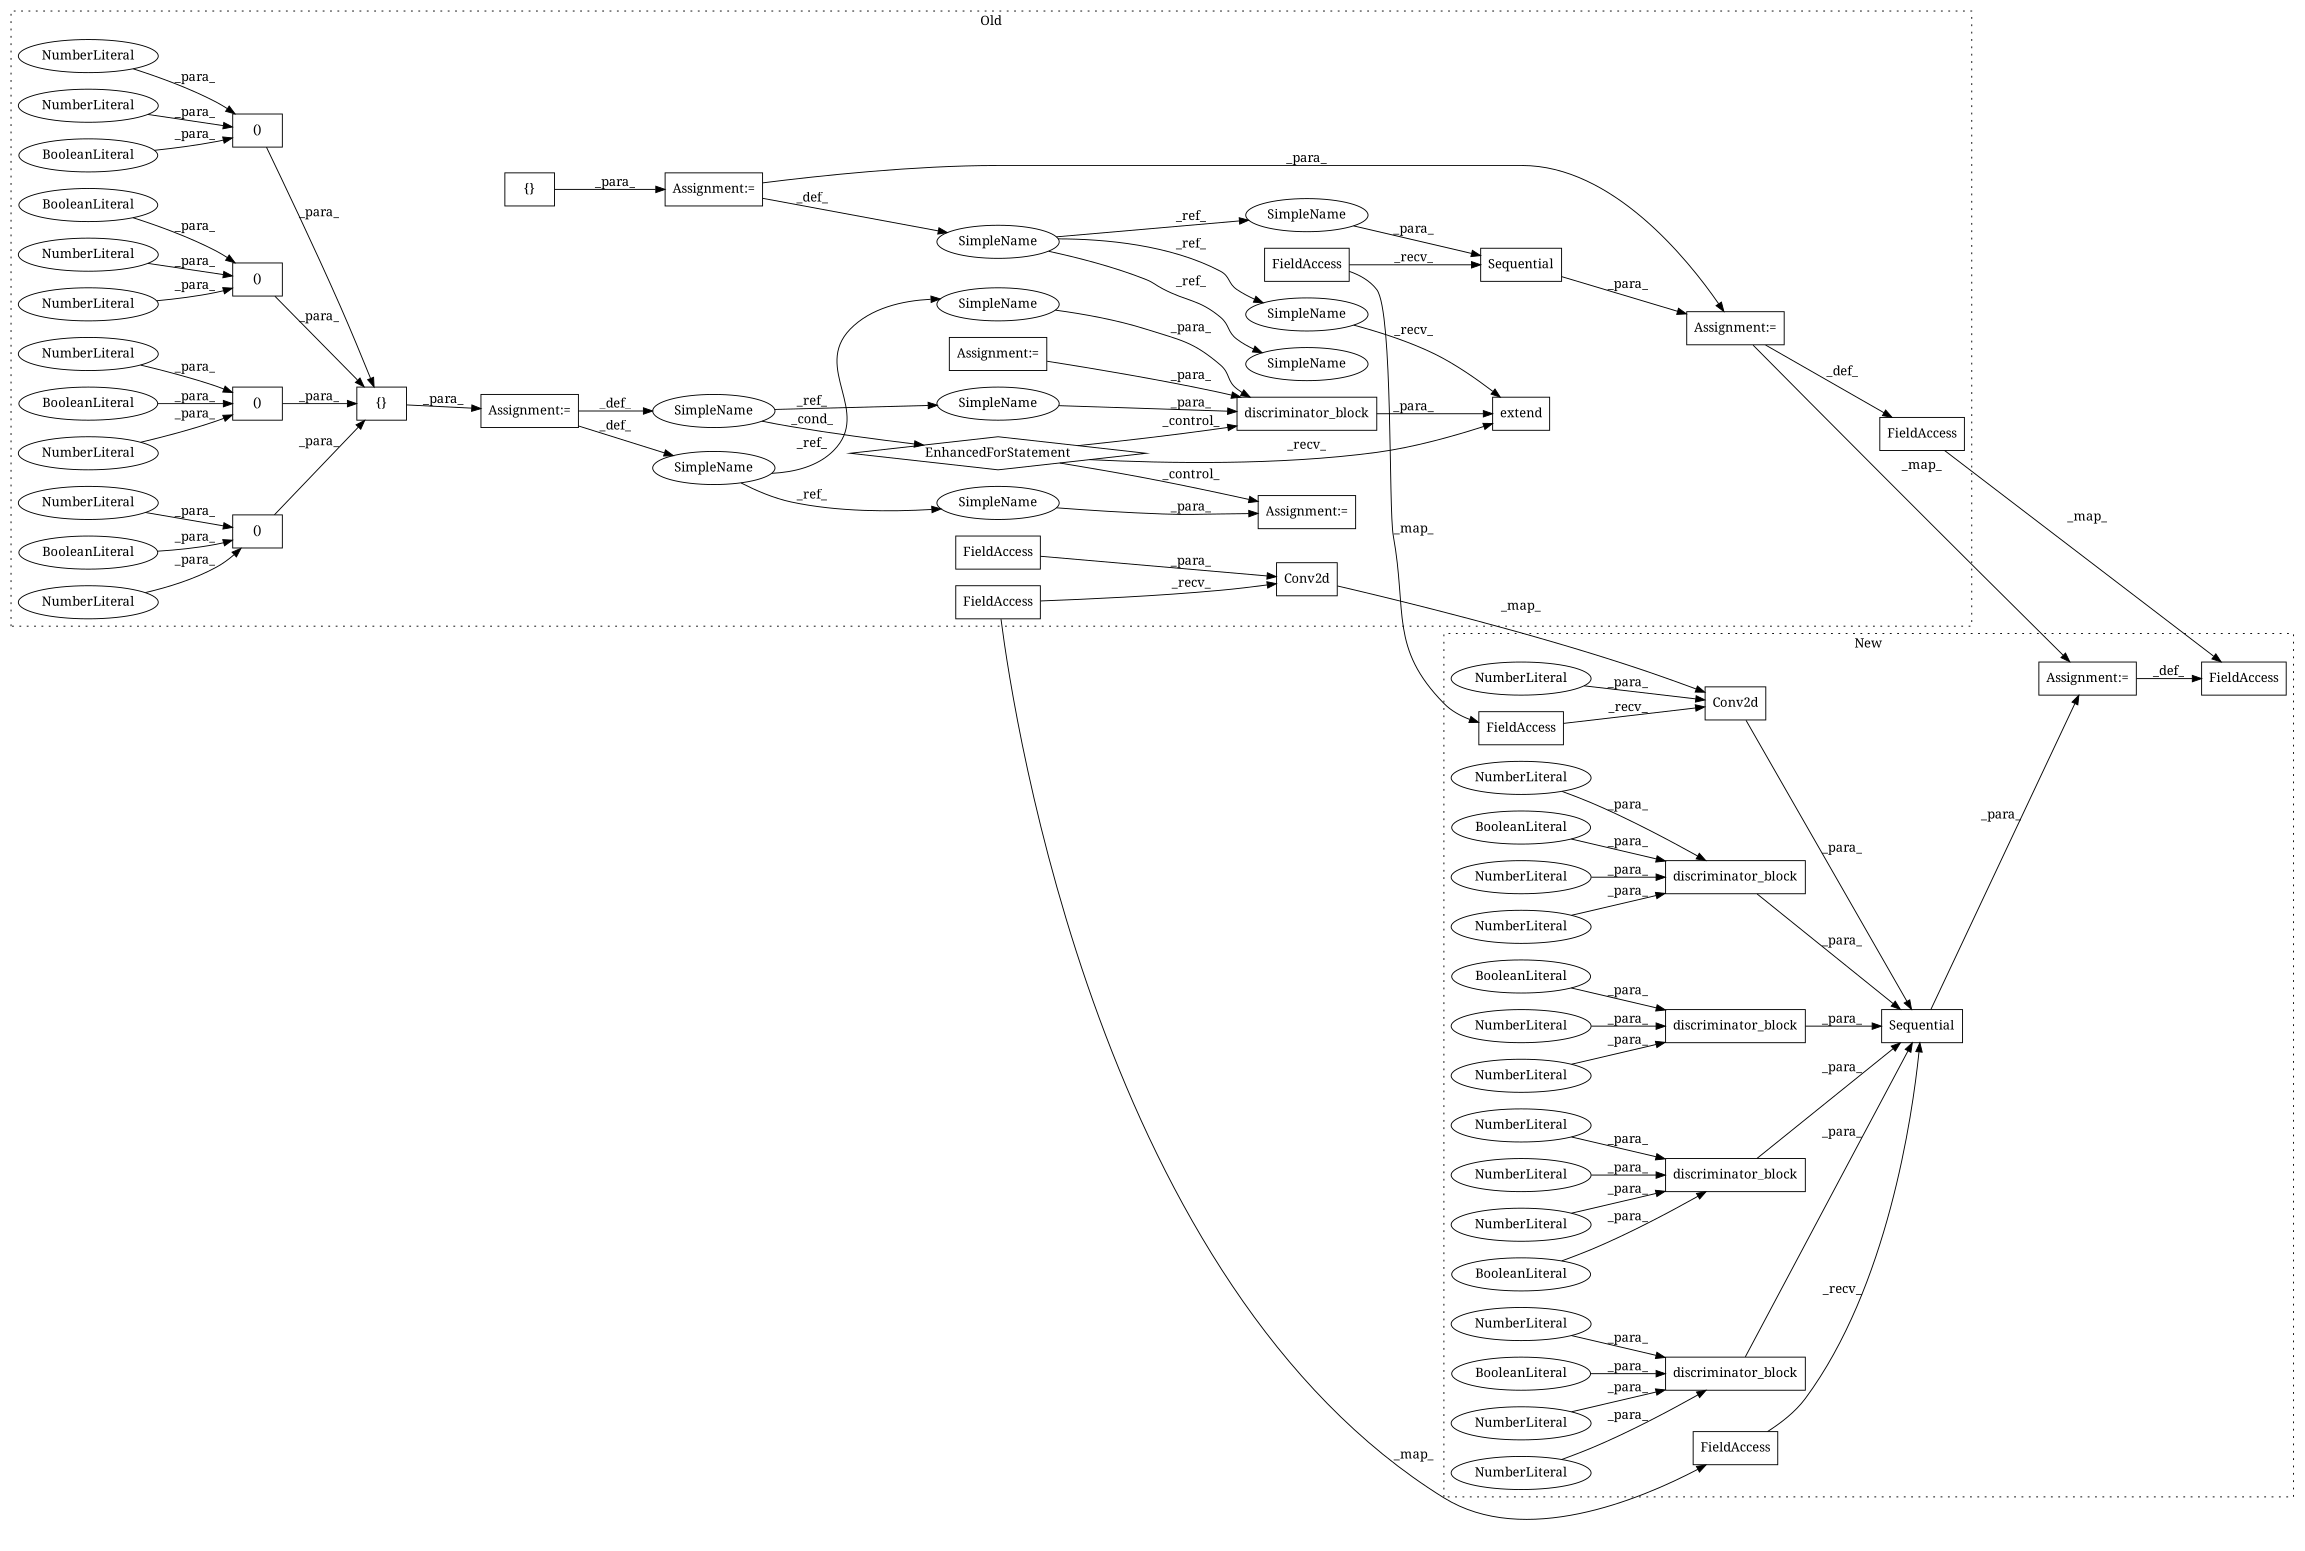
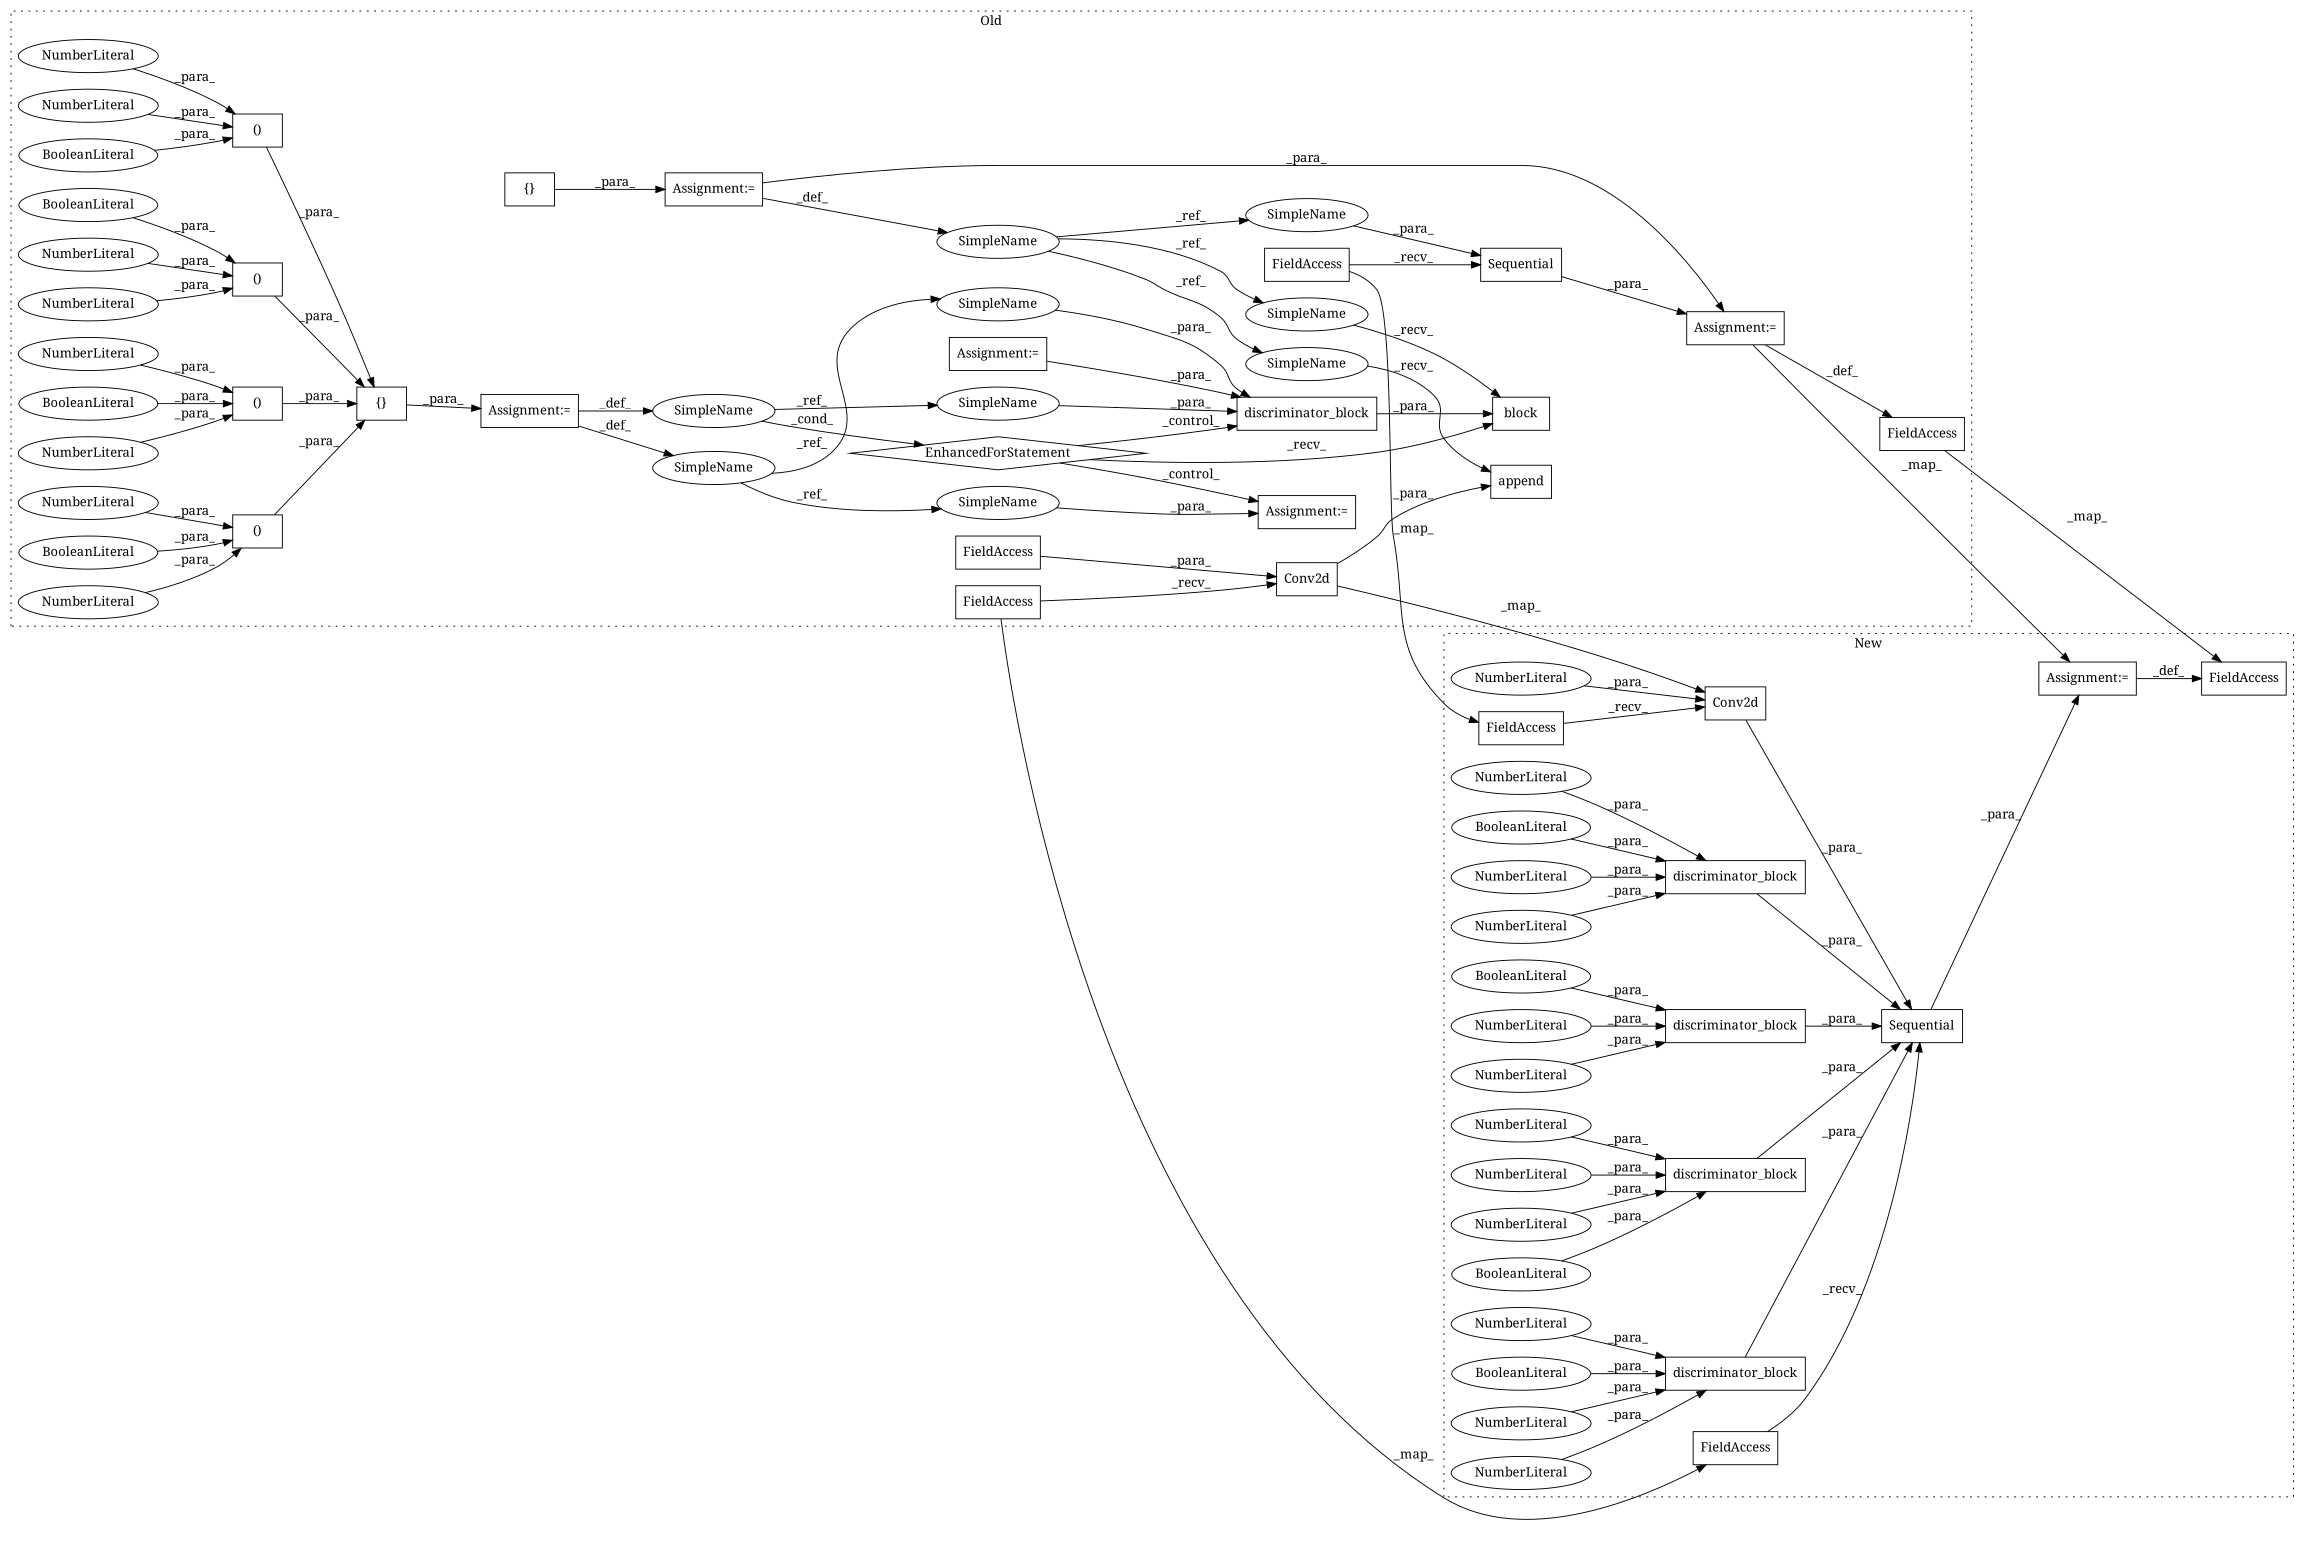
node "extend": label "extend" -> "block"
node "append": added
